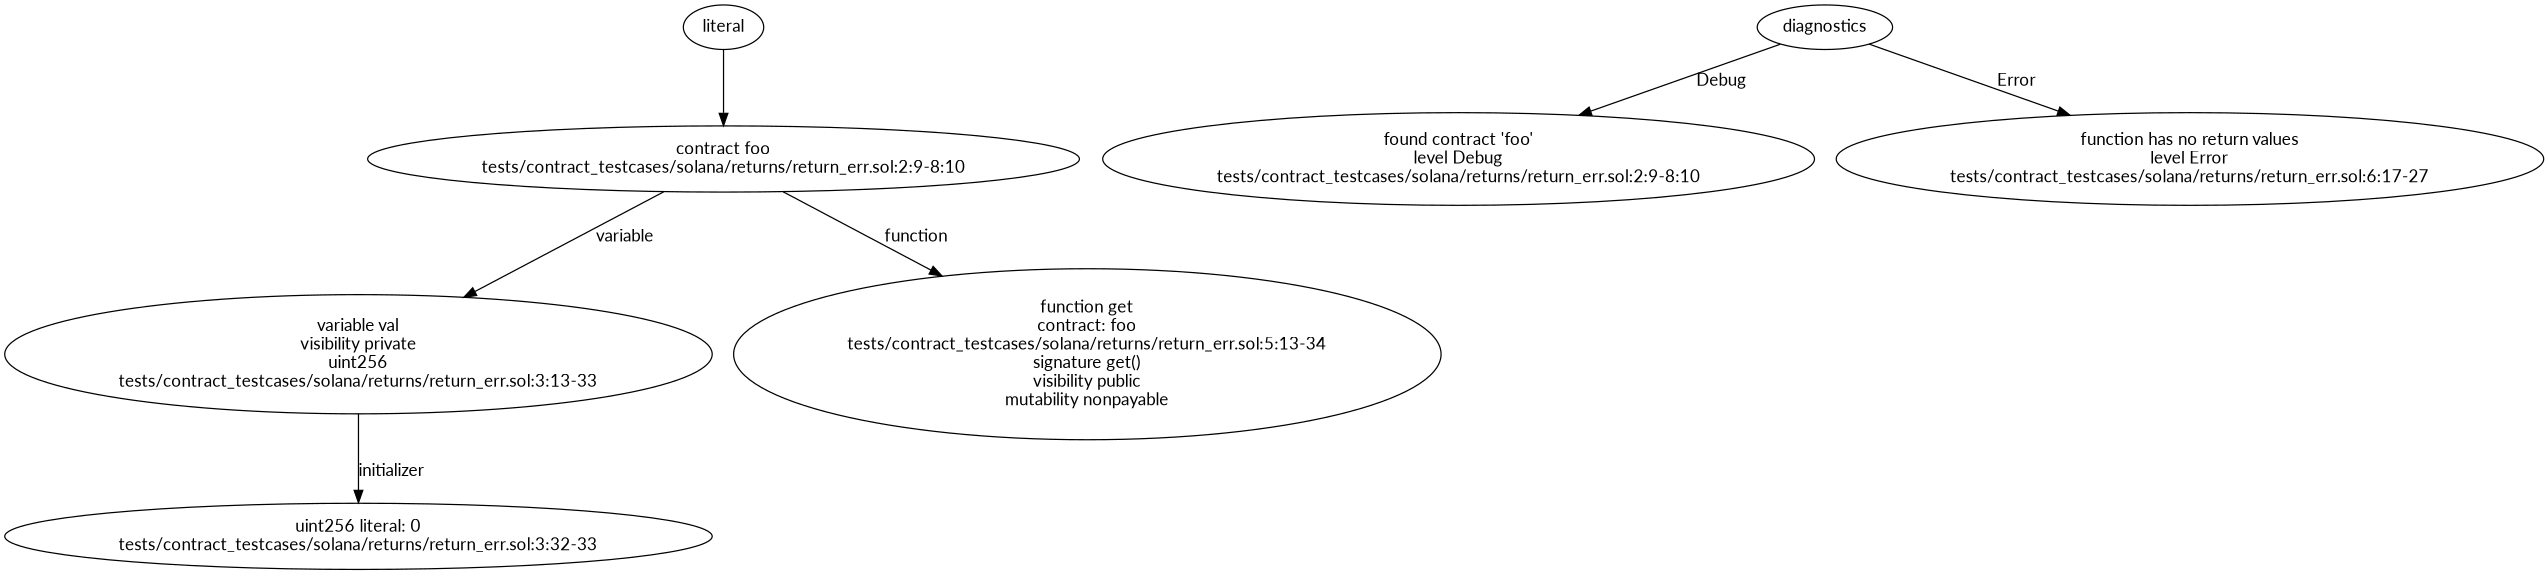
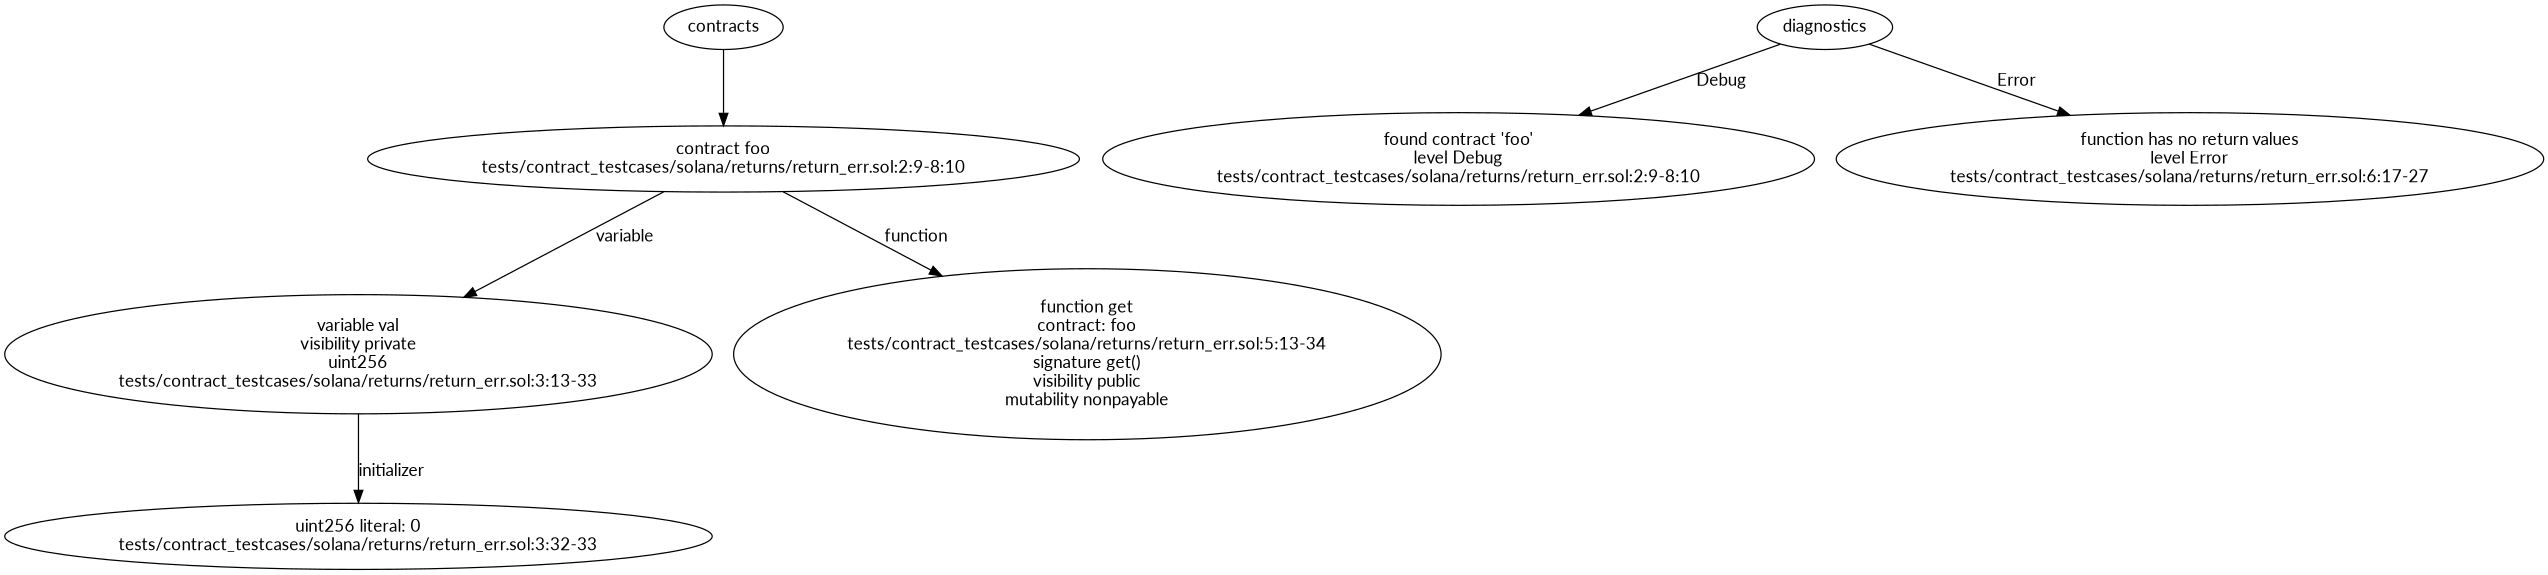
node "literal": label "literal" -> "contracts"
